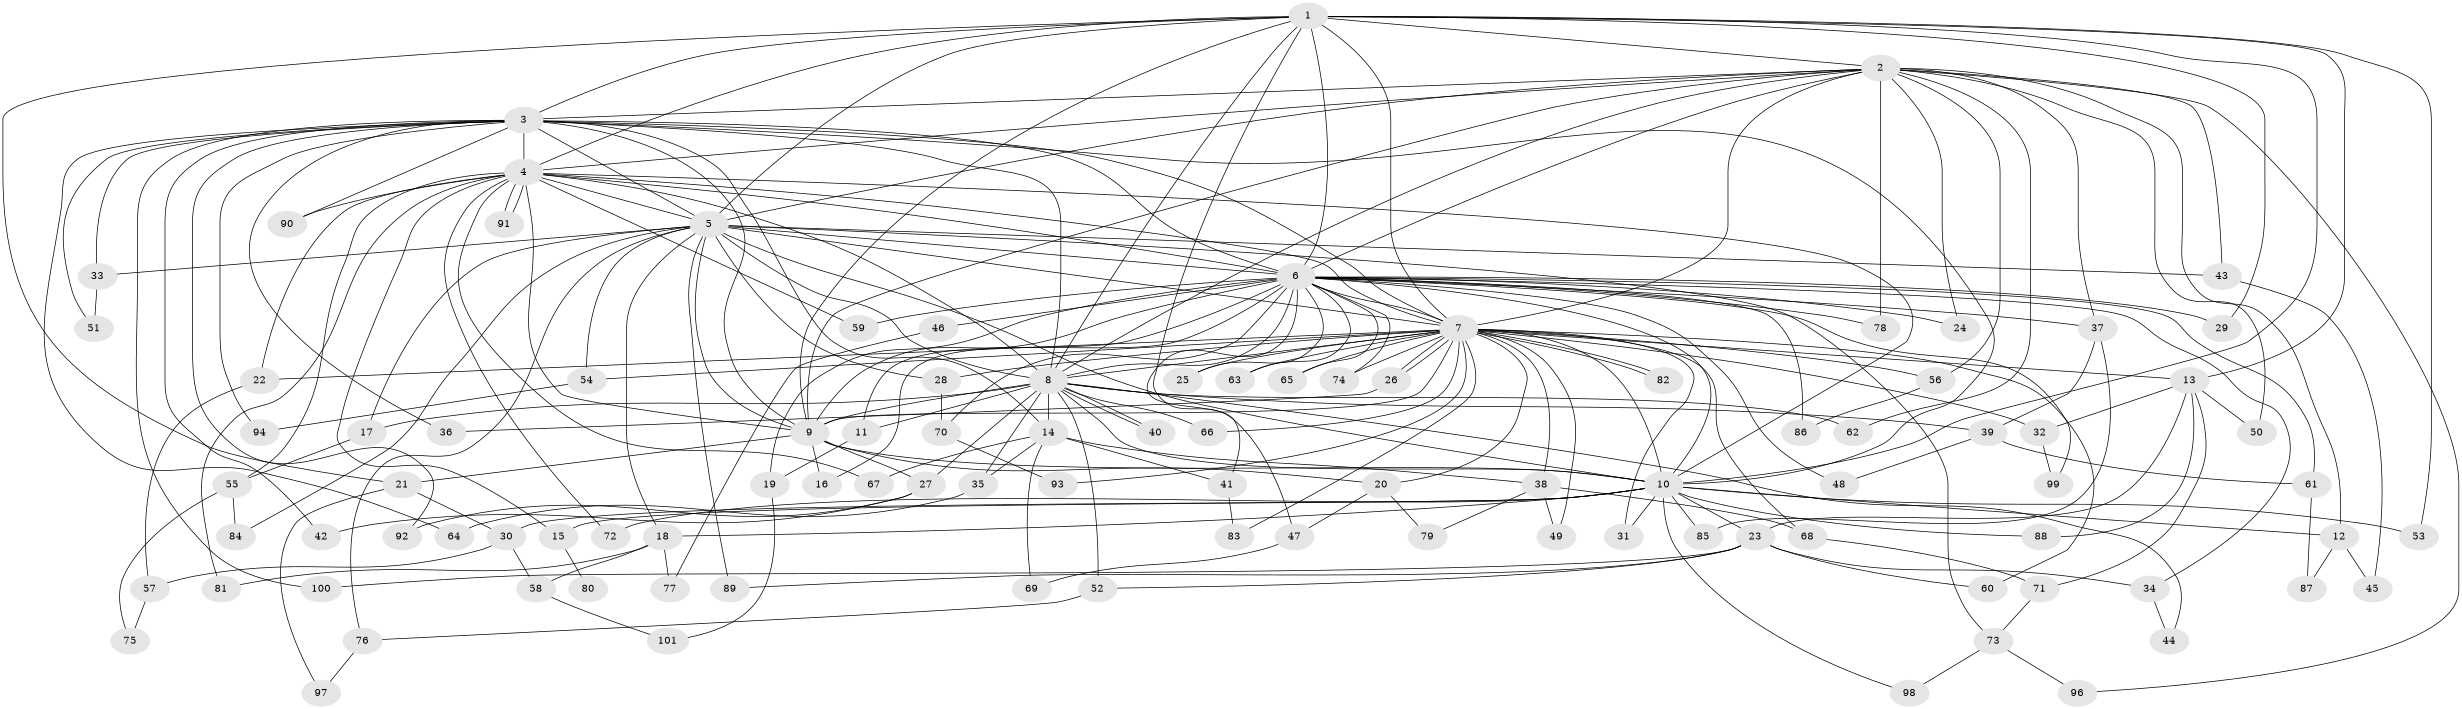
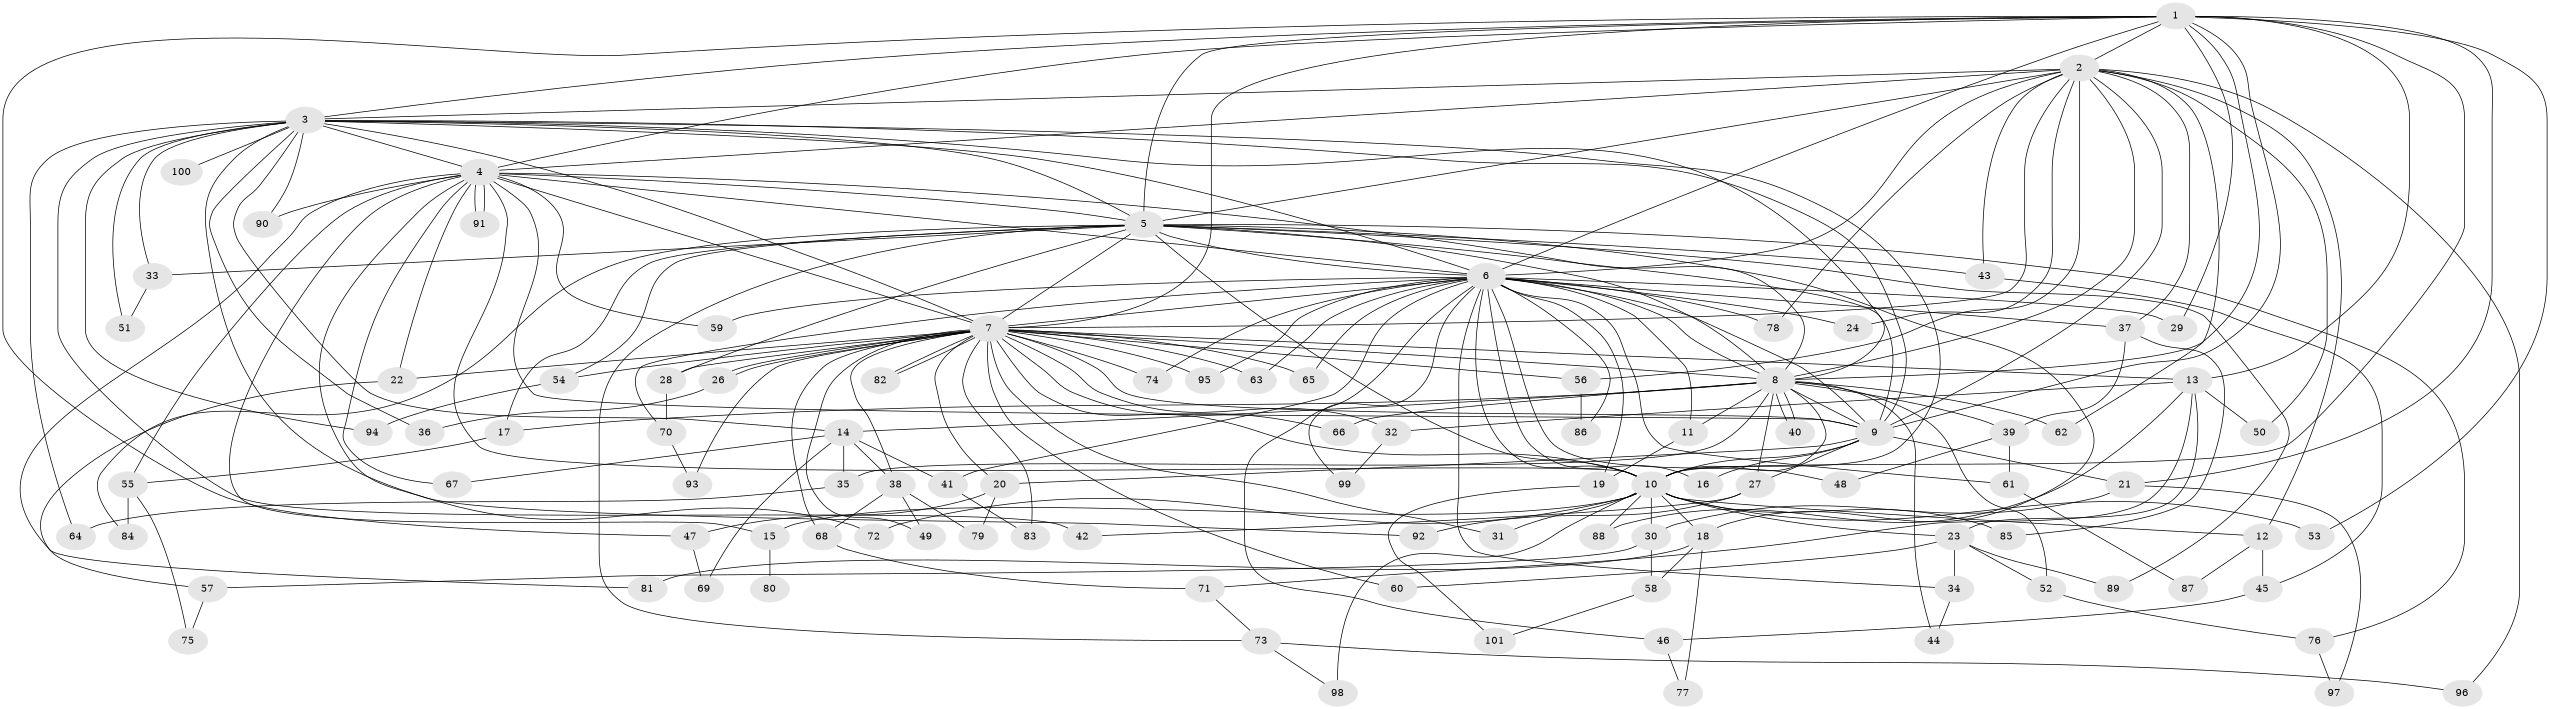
node "25": label "25" -> "95"
edge "23" -- "100": removed
edge "45" -- "46": added
